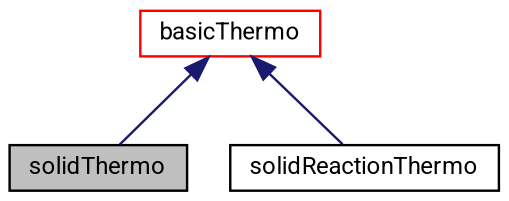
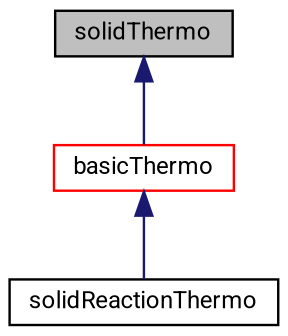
edge "solidThermo" -> "basicThermo": reversed
